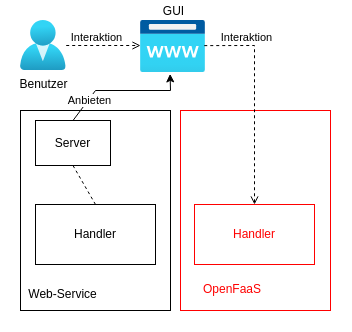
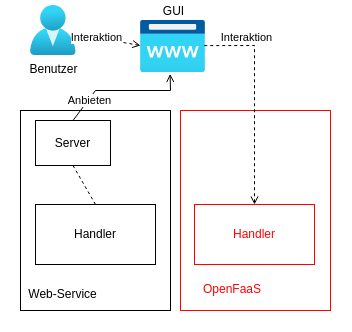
node "Benutzer": moved (43, 46) -> (53, 31)
edge "Server" -> "GUI": arrowhead classic -> open
